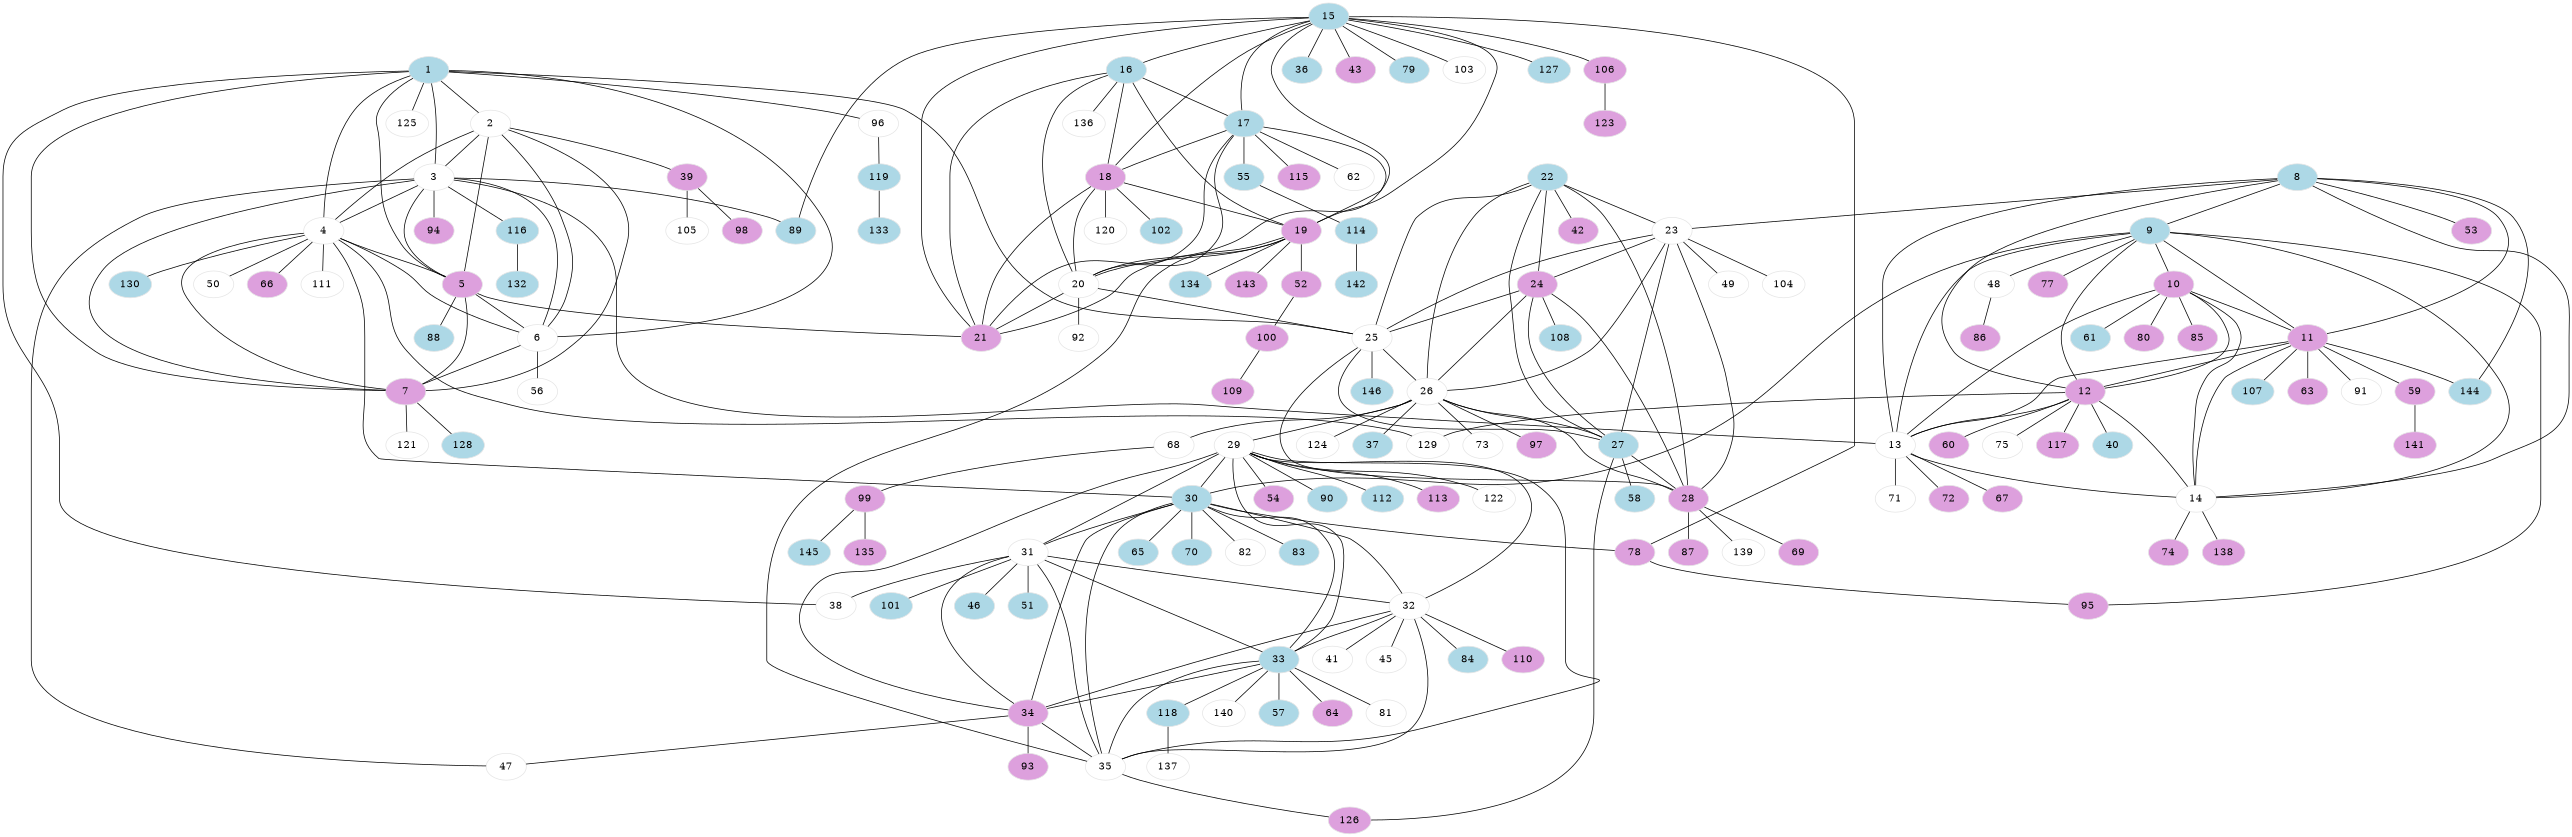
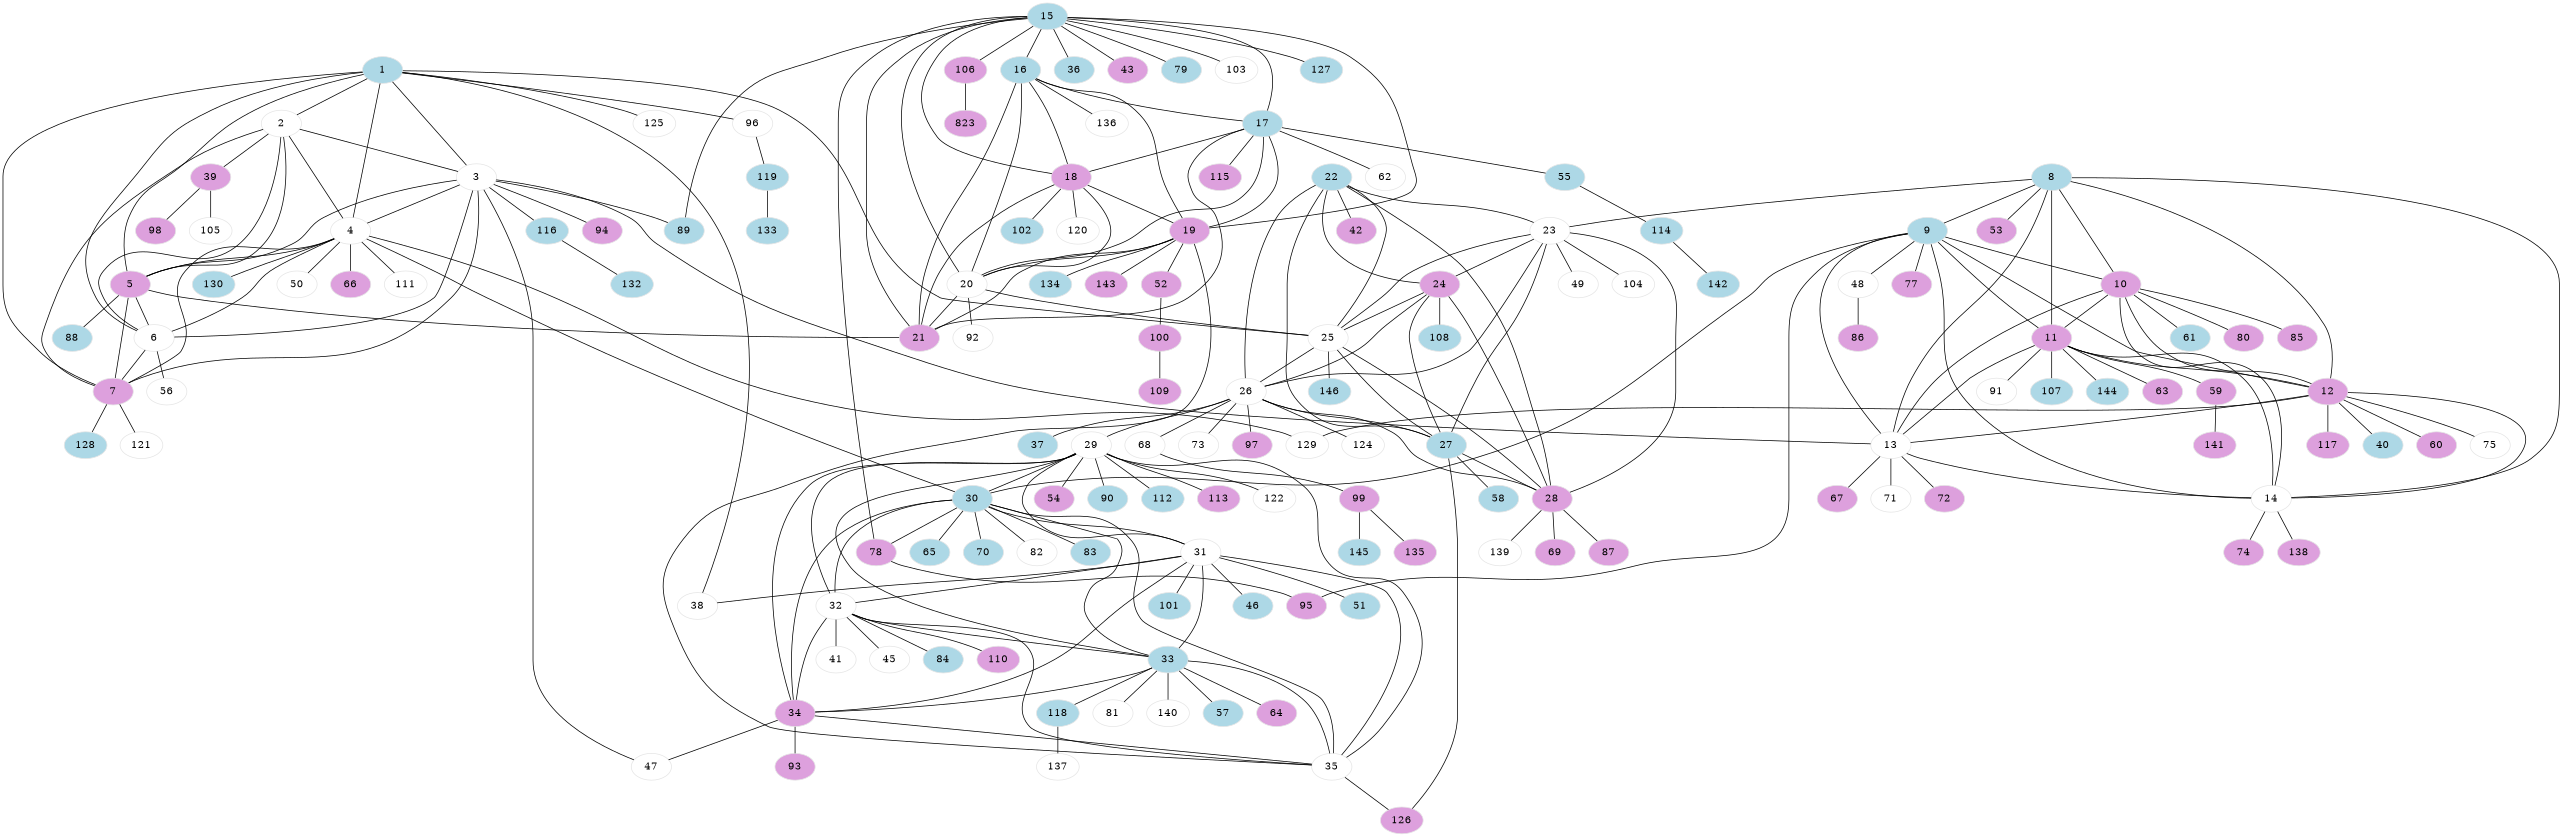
node "123": label "123" -> "823"
edge "8" -- "144": now "8" -- "10"
